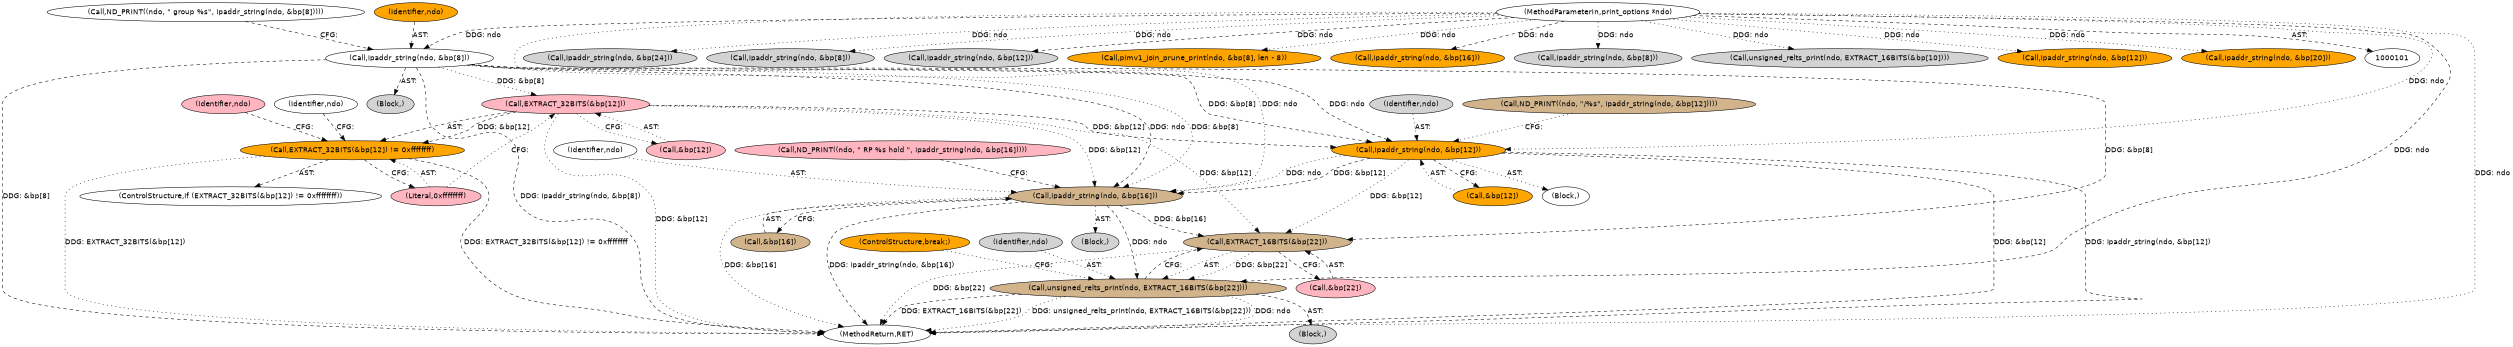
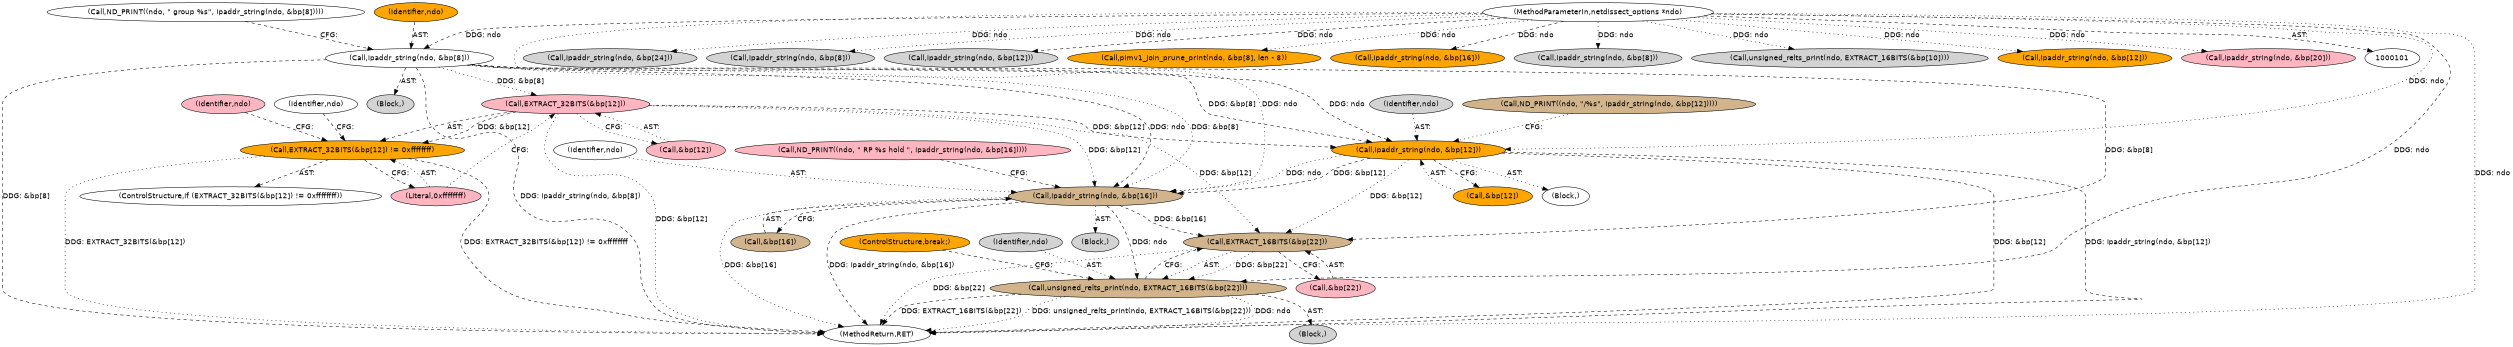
node "(MethodParameterIn,print_options *ndo)": label "(MethodParameterIn,print_options *ndo)" -> "(MethodParameterIn,netdissect_options *ndo)"
node "(Call,ipaddr_string(ndo, &bp[20]))": fillcolor orange -> lightpink
edge "(ControlStructure,break;)" -> "(Call,unsigned_relts_print(ndo, EXTRACT_16BITS(&bp[22])))": style dotted -> dashed
